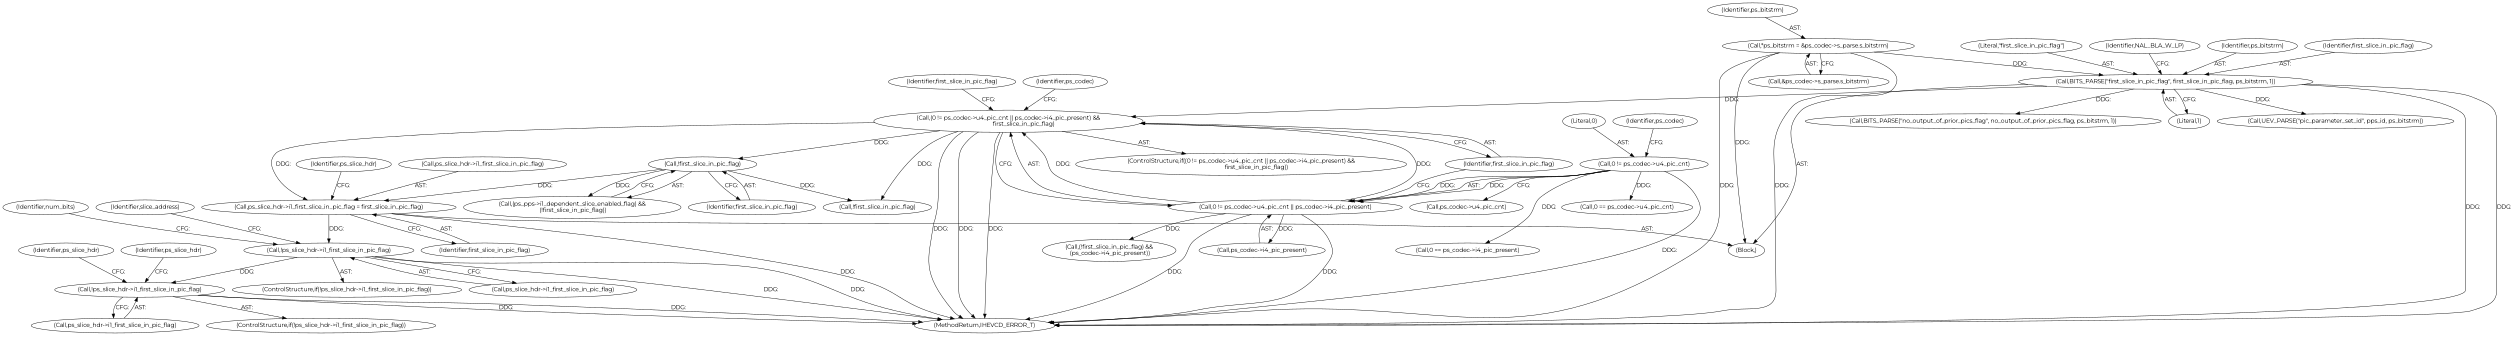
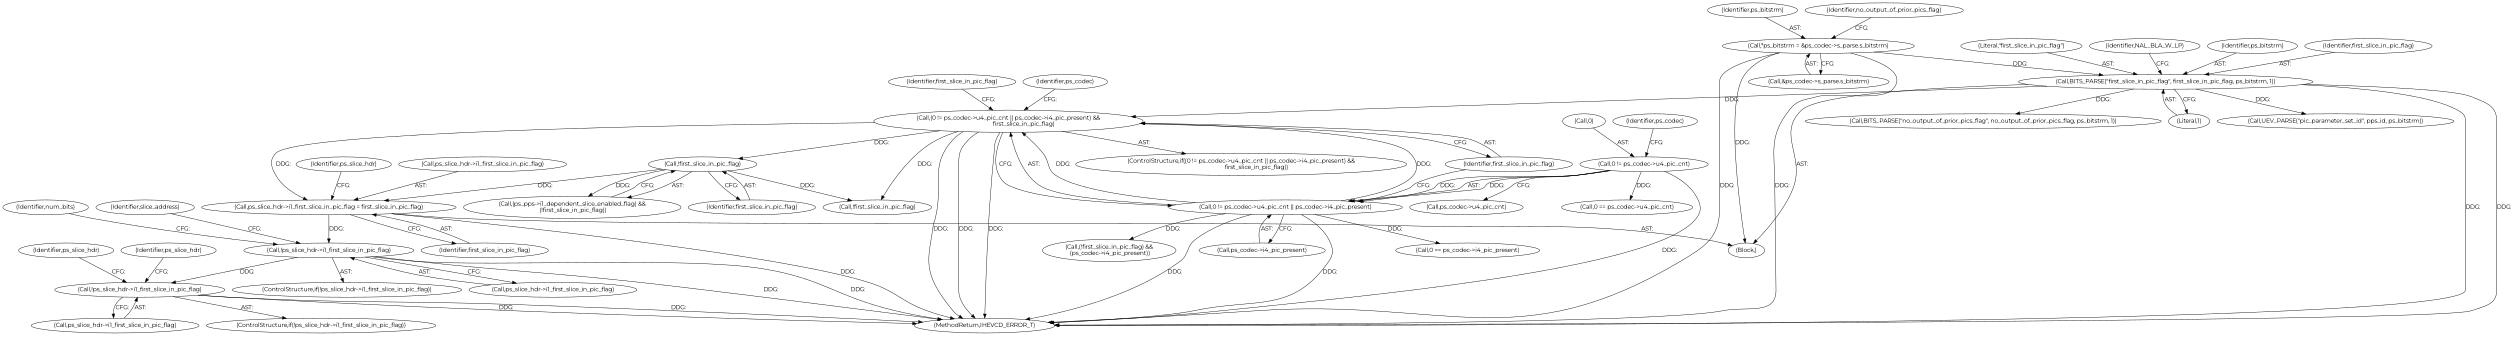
node "(Identifier,no_output_of_prior_pics_flag)": added
node "(Literal,0)": label "(Literal,0)" -> "(Call,0)"
edge "(Call,0 != ps_codec->u4_pic_cnt)" -> "(Call,0 == ps_codec->i4_pic_present)": now "(Call,0 != ps_codec->u4_pic_cnt || ps_codec->i4_pic_present)" -> "(Call,0 == ps_codec->i4_pic_present)"
edge "(Call,0 != ps_codec->u4_pic_cnt || ps_codec->i4_pic_present)" -> "(Call,ps_codec->i4_pic_present)": label "DDG: " -> "CFG: "
